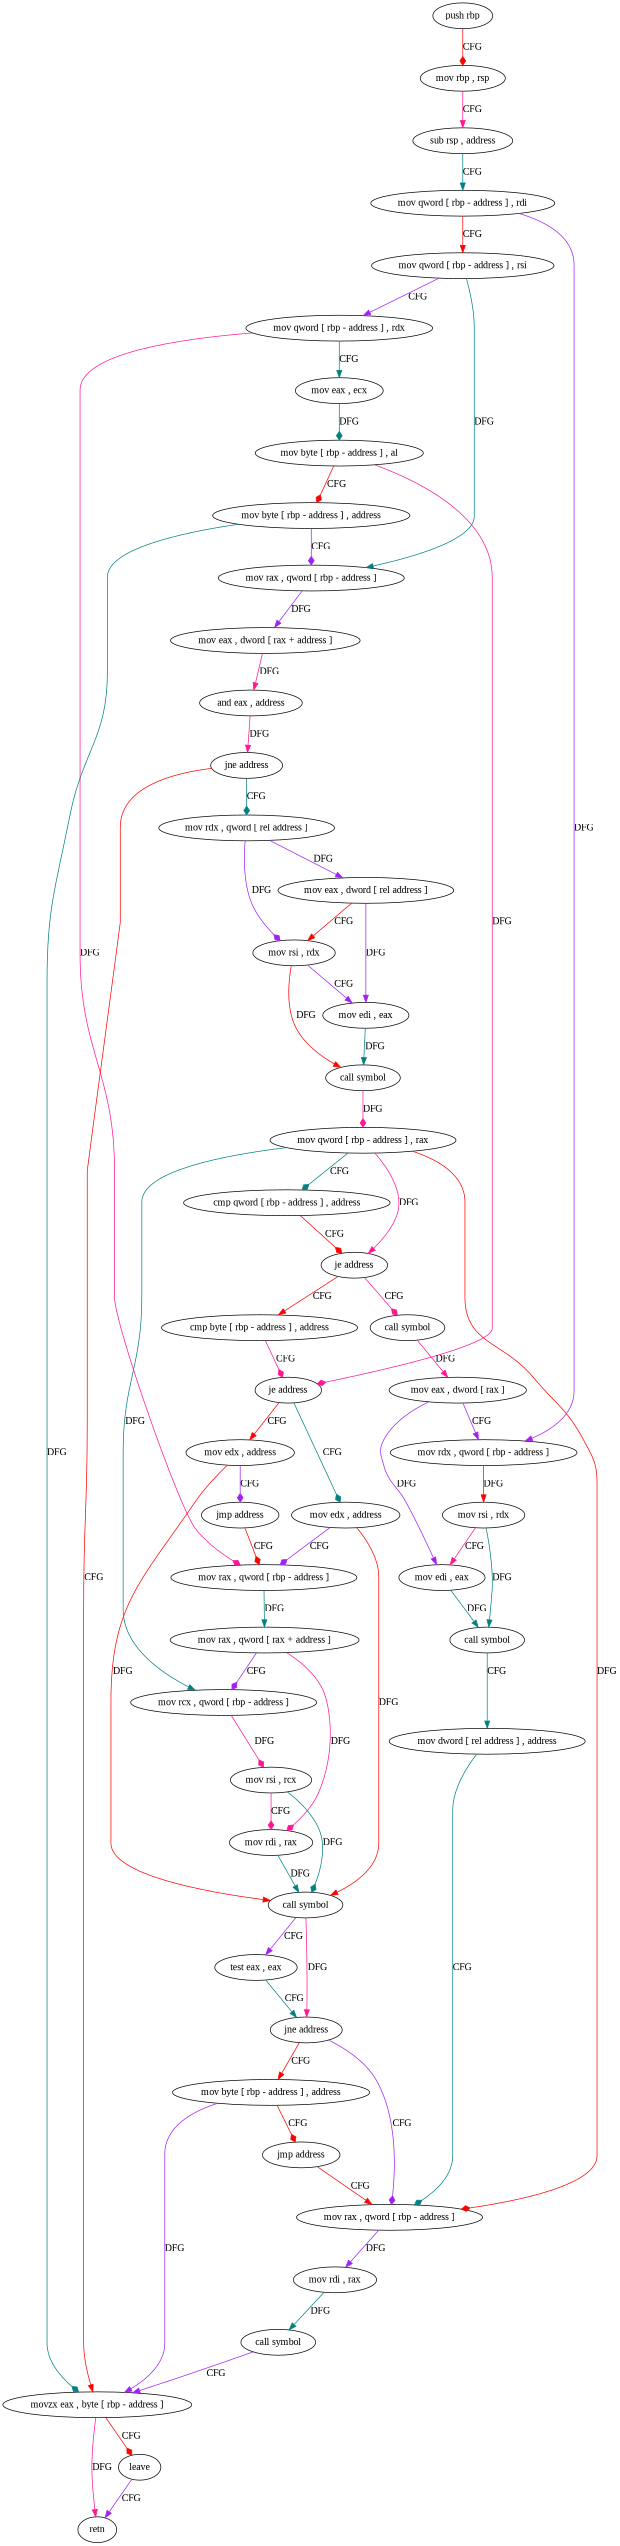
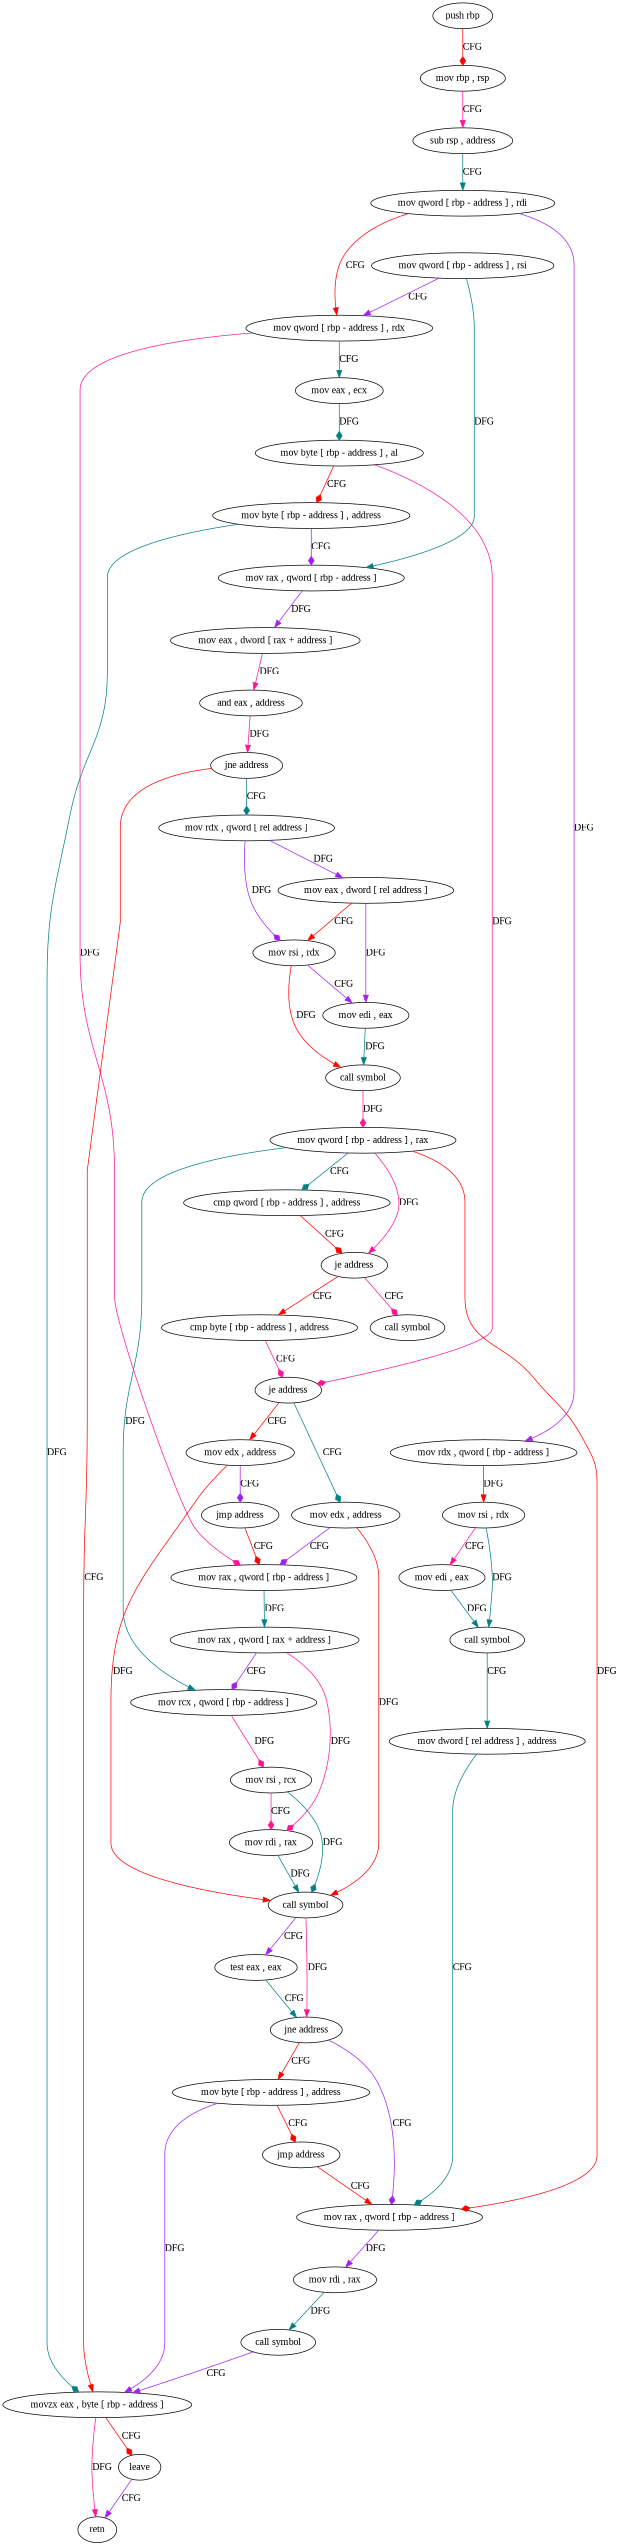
edge "mov qword [ rbp - address ] , rdi" -> "mov qword [ rbp - address ] , rsi": now "mov qword [ rbp - address ] , rdi" -> "mov qword [ rbp - address ] , rdx"
node "mov eax , dword [ rax ]": removed
